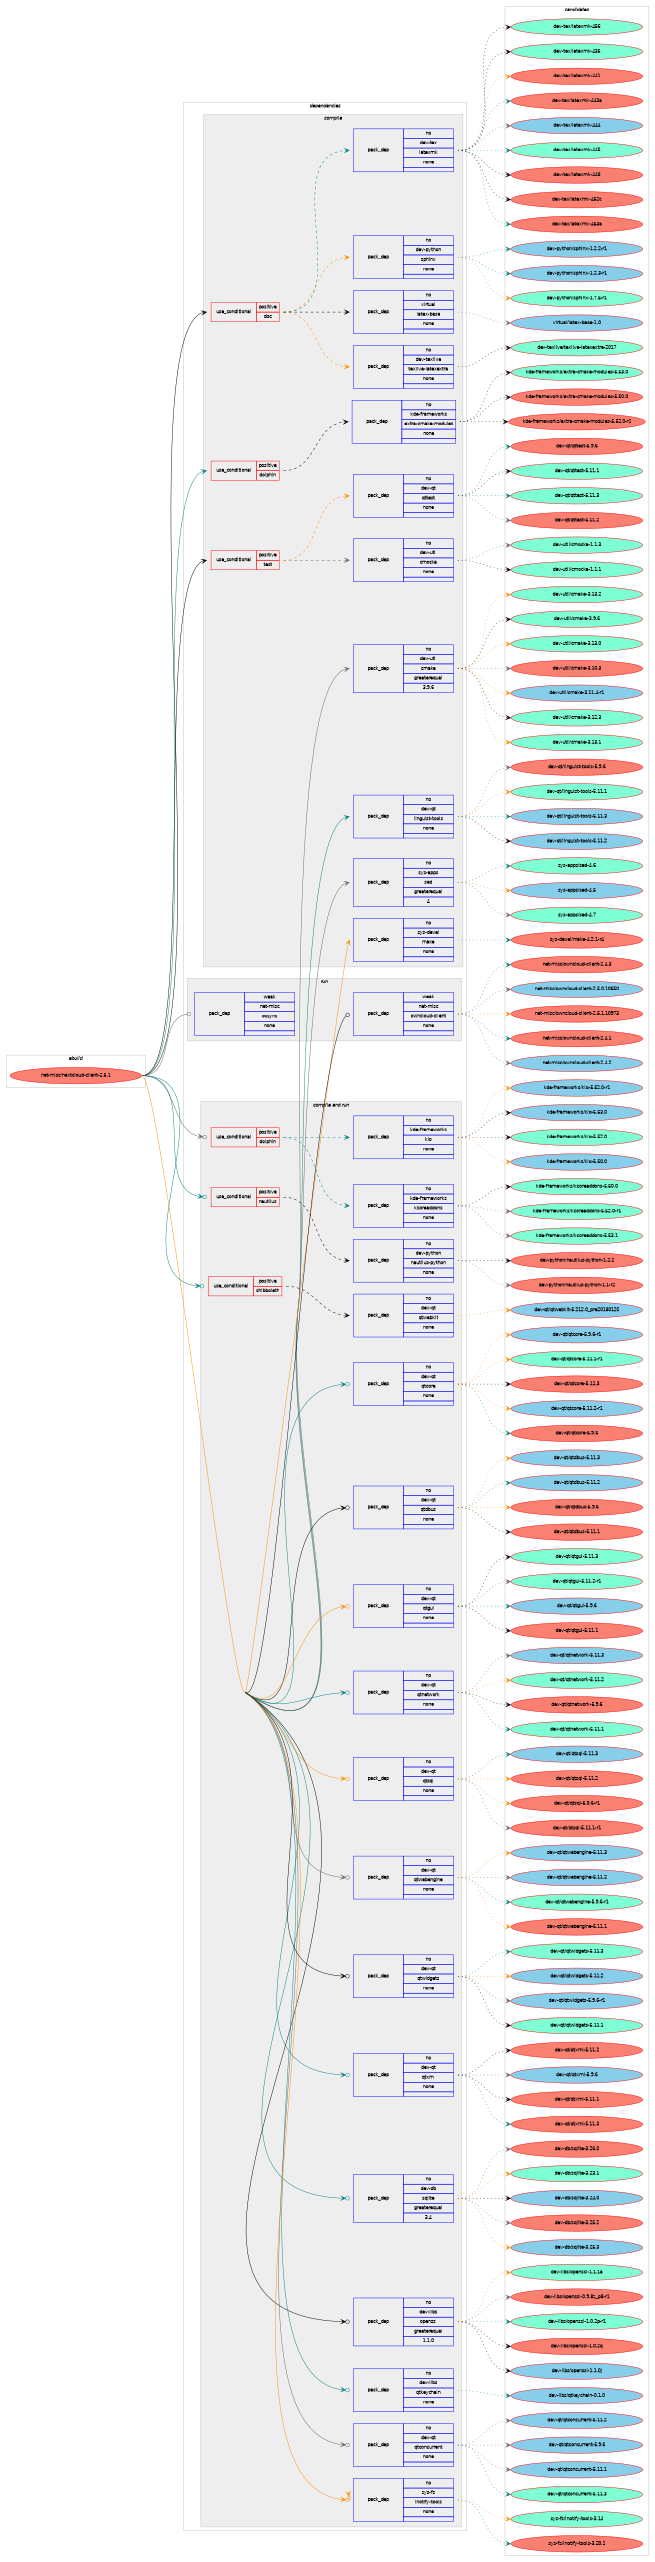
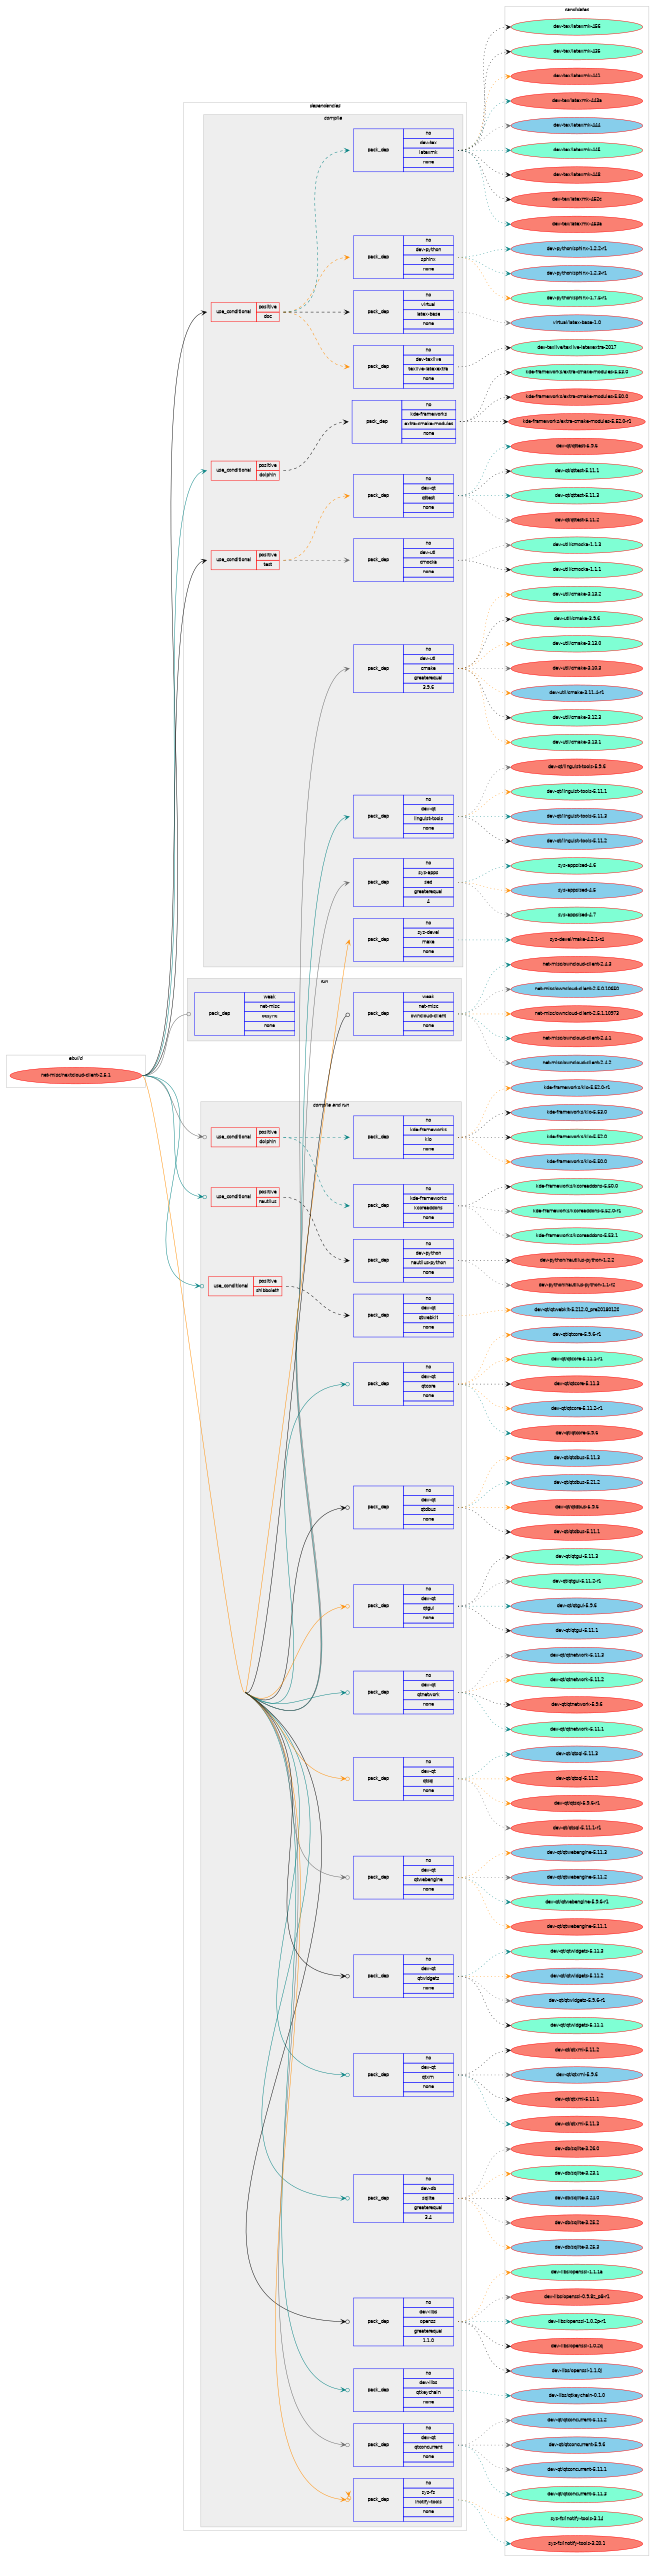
node "dev-qt/qtdbus-5.11.2": label "dev-qt/qtdbus-5.11.2" -> "dev-qt/qtdbus-5.21.2"
node "dev-qt/qtgui-5.11.1": fillcolor salmon -> skyblue
